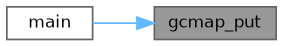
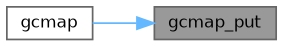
node "main": label "main" -> "gcmap"
